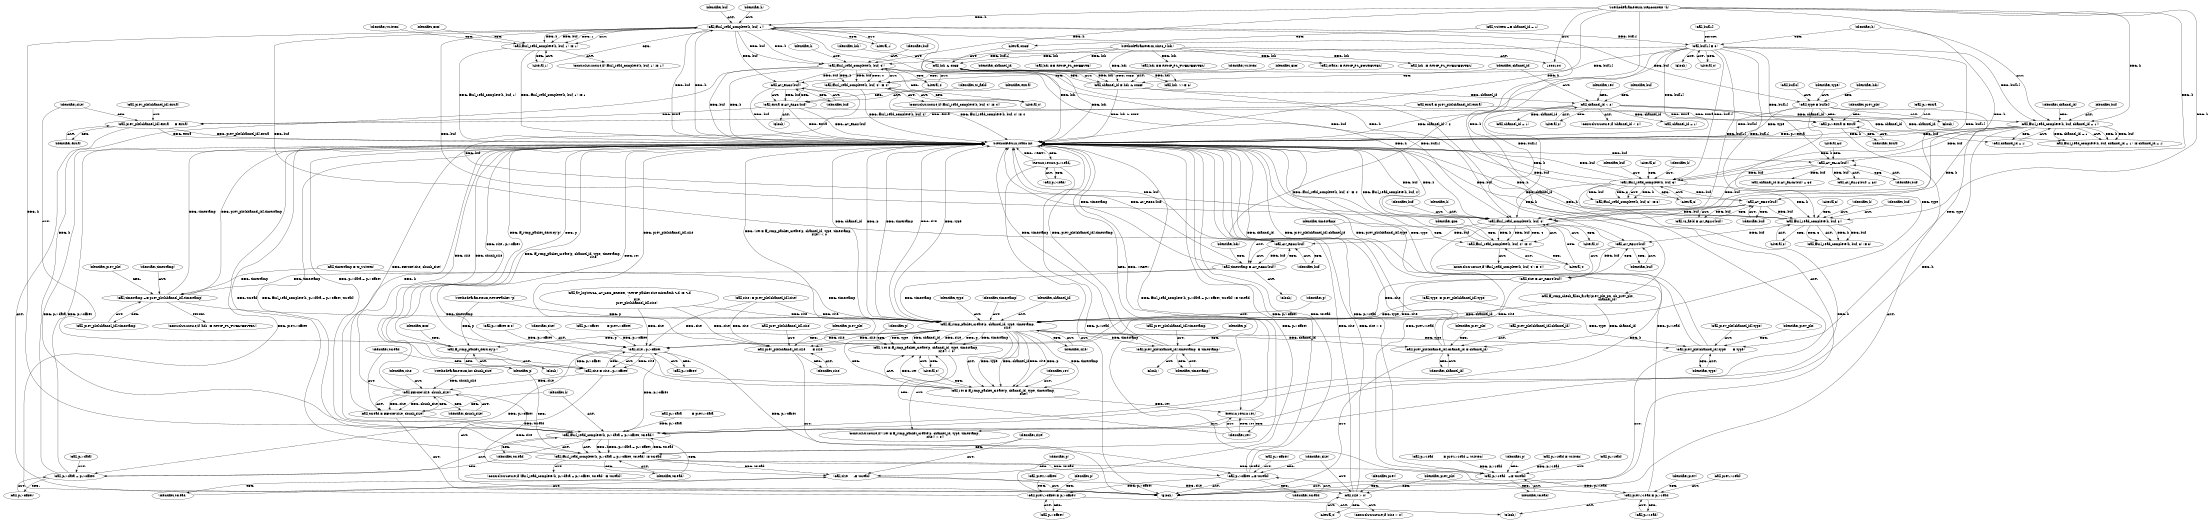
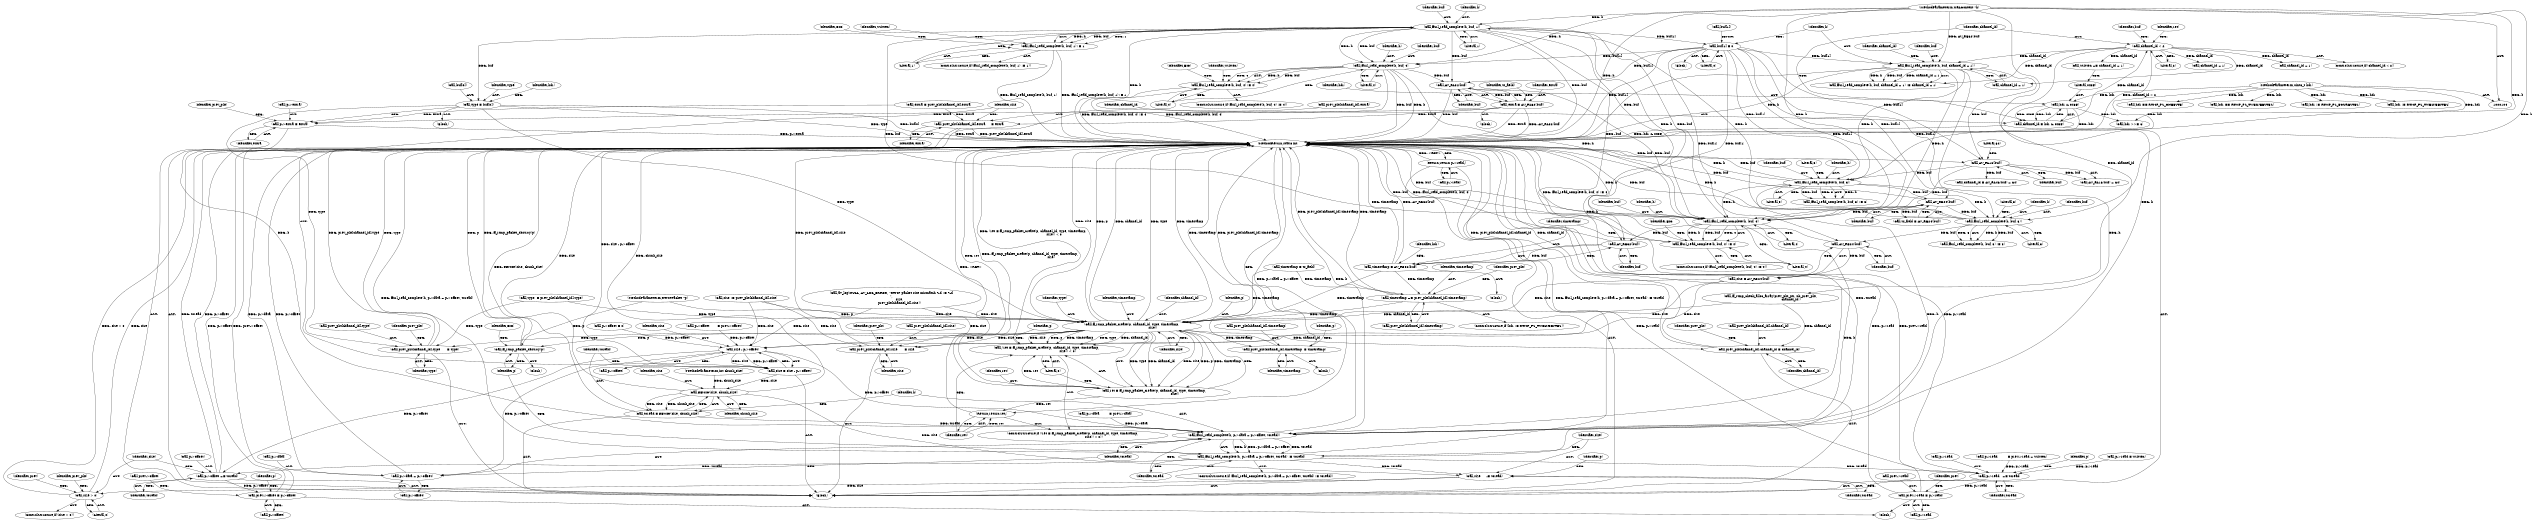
edge "(Call,channel_id < 2)" -> "(Call,written += channel_id + 1)": added, label "DDG: channel_id"
node "(Call,static != RTMP_PS_FOURBYTES)": label "(Call,static != RTMP_PS_FOURBYTES)" -> "(Call,hdr != RTMP_PS_FOURBYTES)"
edge "(MethodParameterIn,URLContext *h)" -> "(Call,ffurl_read_complete(h, buf, channel_id + 1))": label "DDG: h" -> "DDG: AV_RB32(buf)"
node "(Call,timestamp = ts_written)": label "(Call,timestamp = ts_written)" -> "(Call,timestamp = ts_field)"
edge "(Call,timestamp += prev_pkt[channel_id].timestamp)" -> "(ControlStructure,if (hdr != RTMP_PS_TWELVEBYTES))": label "FFMIN: " -> "AST: "
